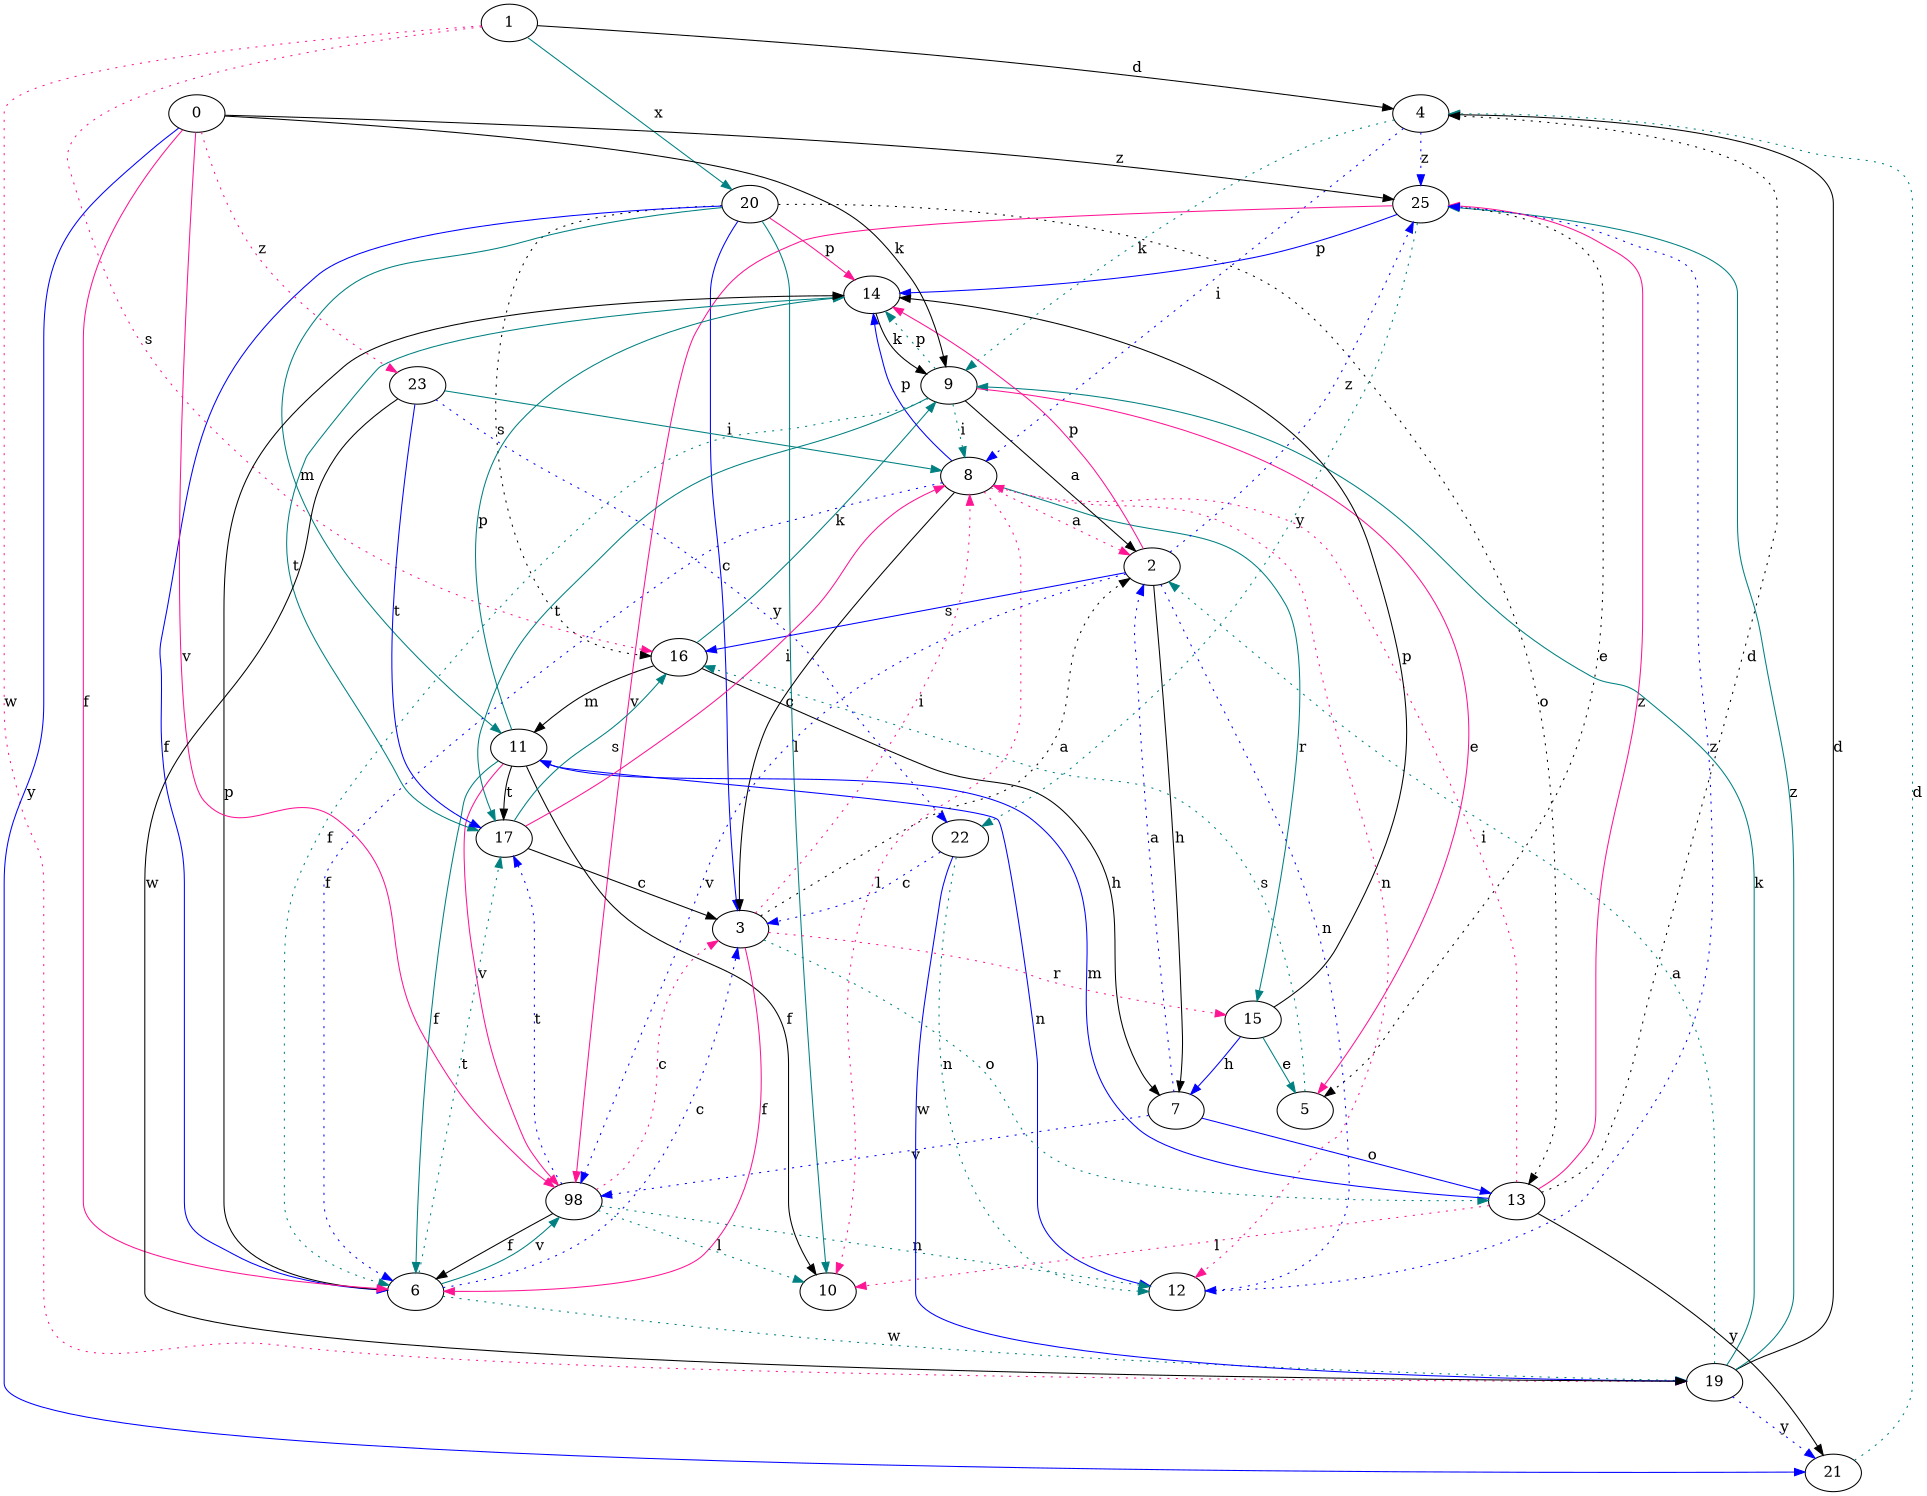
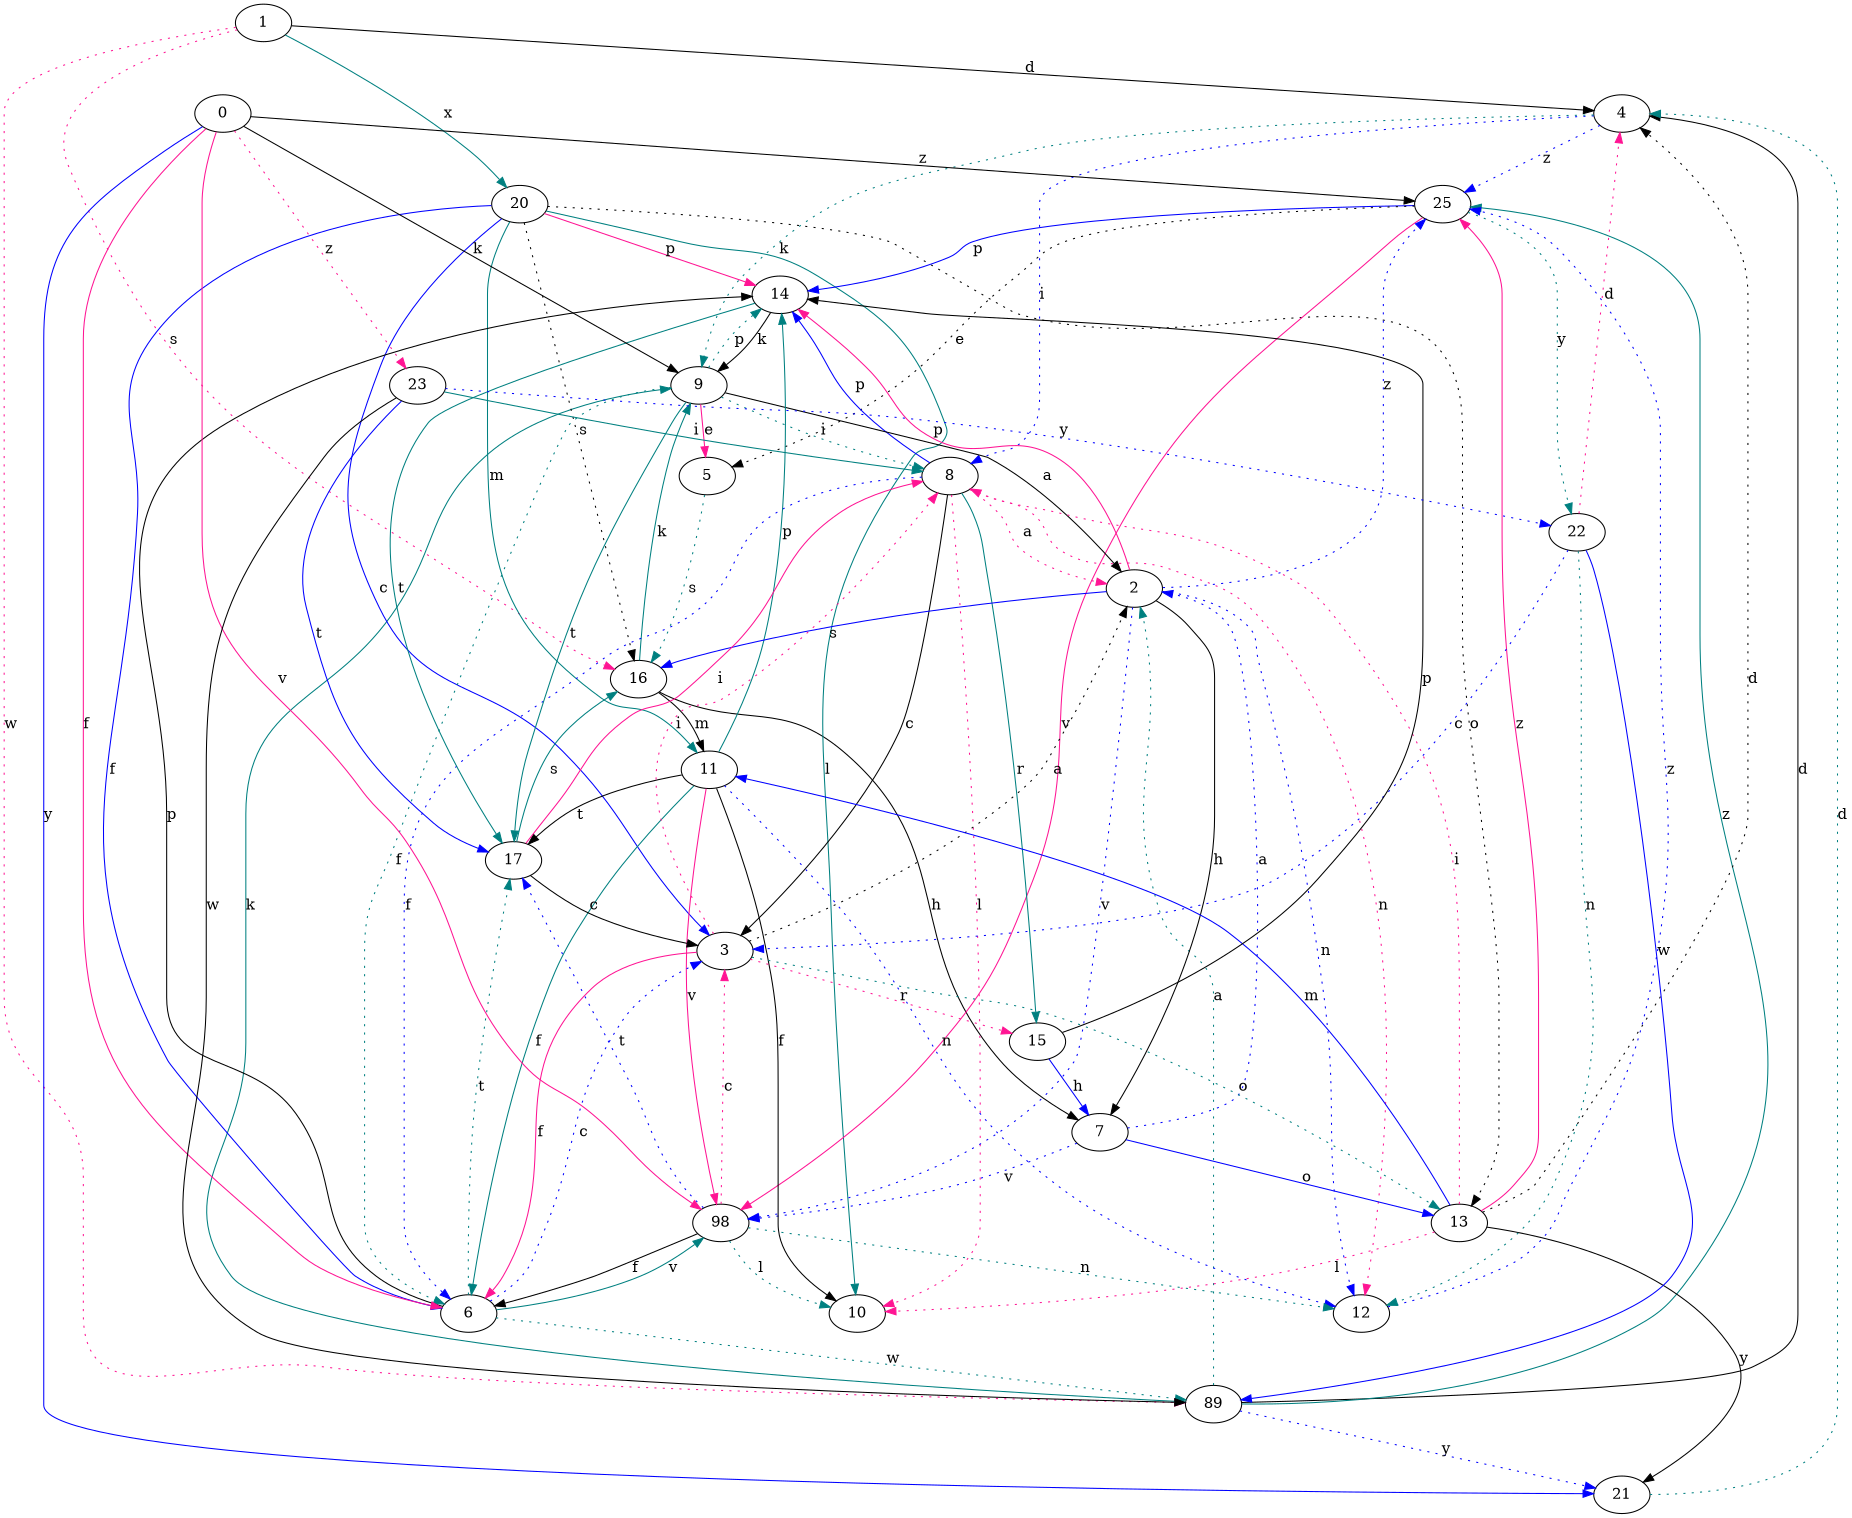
edge "22" -> "4": added, label "d"
edge "11" -> "12": style solid -> dotted
edge "15" -> "5": removed, label "e"
node "19": label "19" -> "89"
